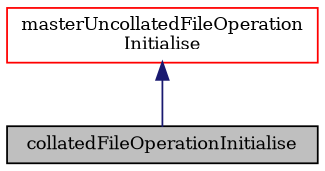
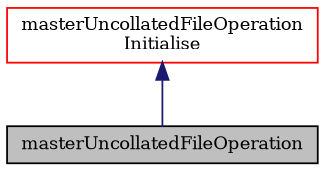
node "collatedFileOperationInitialise": label "collatedFileOperationInitialise" -> "masterUncollatedFileOperation"
